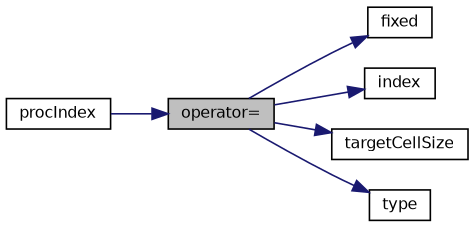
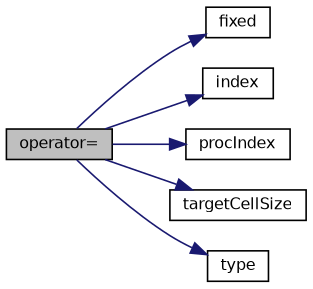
edge "procIndex" -> "operator=": reversed
